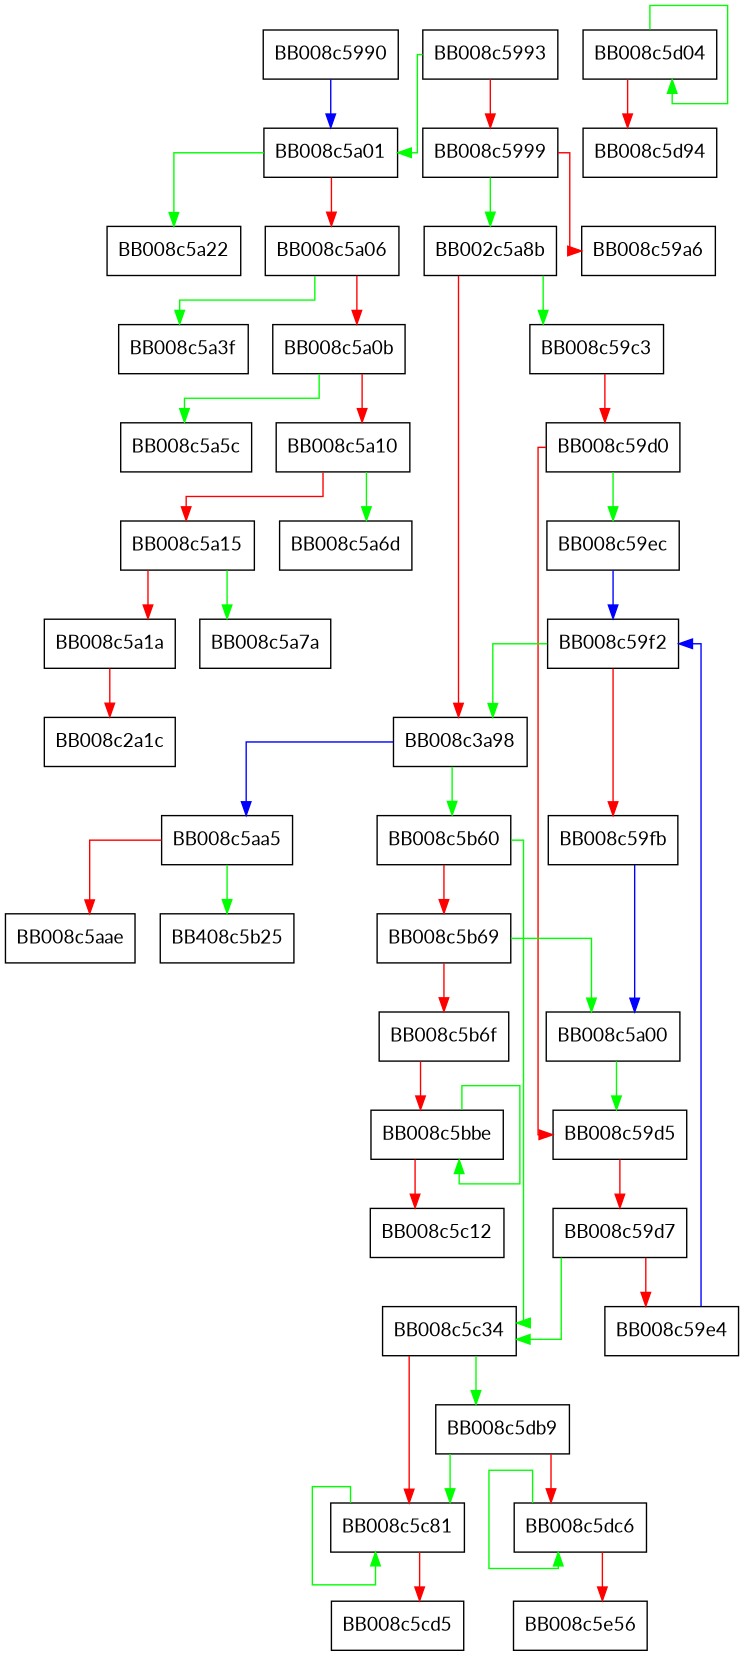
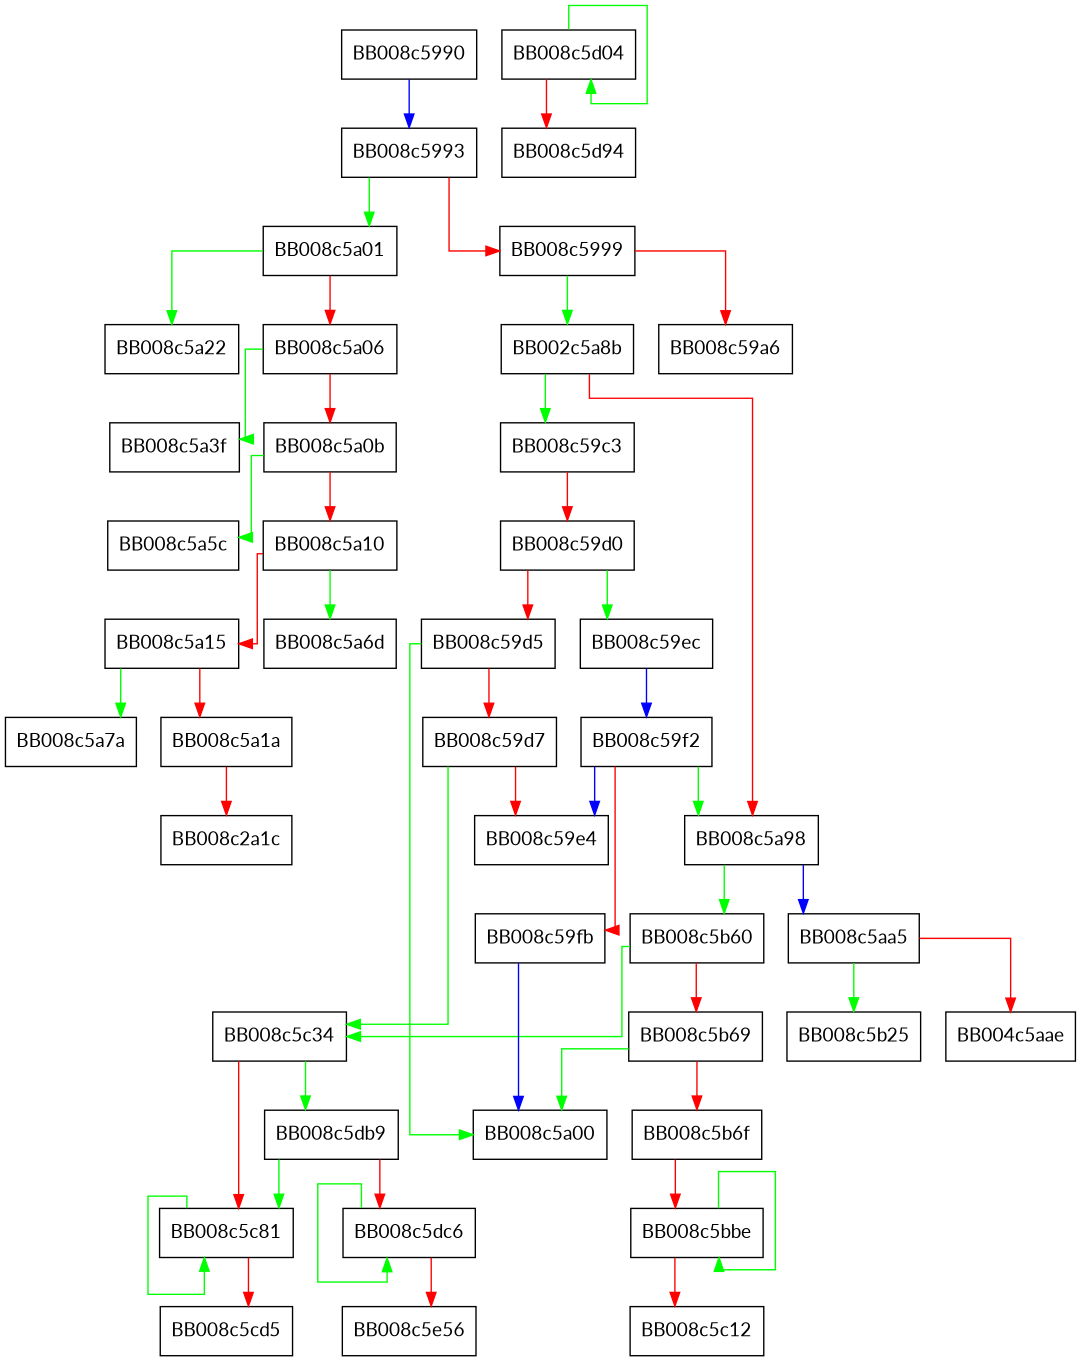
edge "BB008c5990" -> "BB008c5a01": now "BB008c5990" -> "BB008c5993"
node "BB008c3a98": label "BB008c3a98" -> "BB008c5a98"
node "BB008c5aae": label "BB008c5aae" -> "BB004c5aae"
node "BB408c5b25": label "BB408c5b25" -> "BB008c5b25"
edge "BB008c59e4" -> "BB008c59f2": reversed
edge "BB008c5a00" -> "BB008c59d5": reversed
